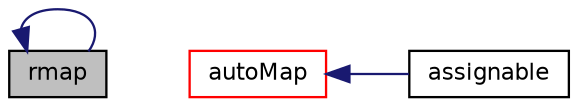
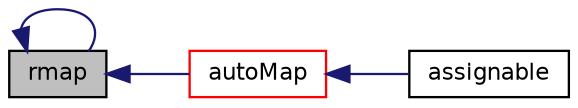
edge "autoMap" -> "rmap": added
